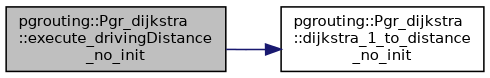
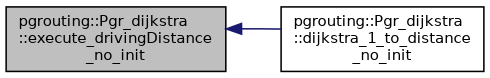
edge "pgrouting::Pgr_dijkstra ::execute_drivingDistance _no_init" -> "pgrouting::Pgr_dijkstra ::dijkstra_1_to_distance _no_init": reversed
